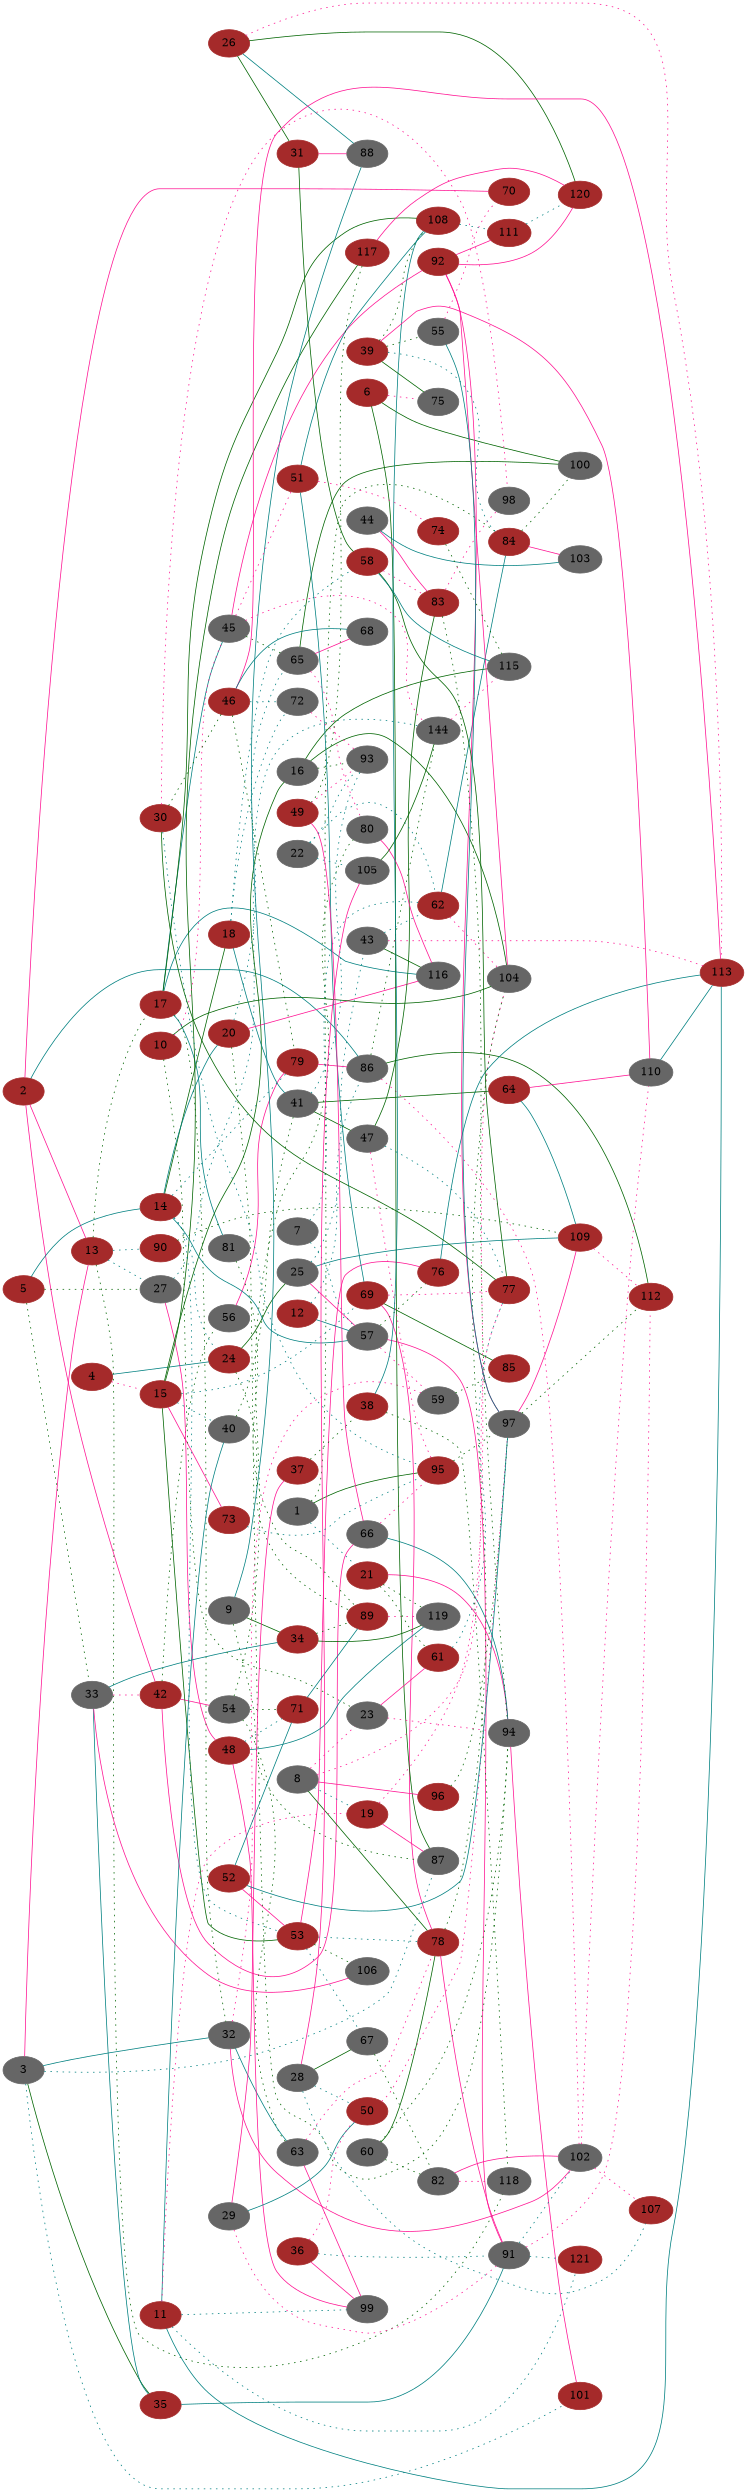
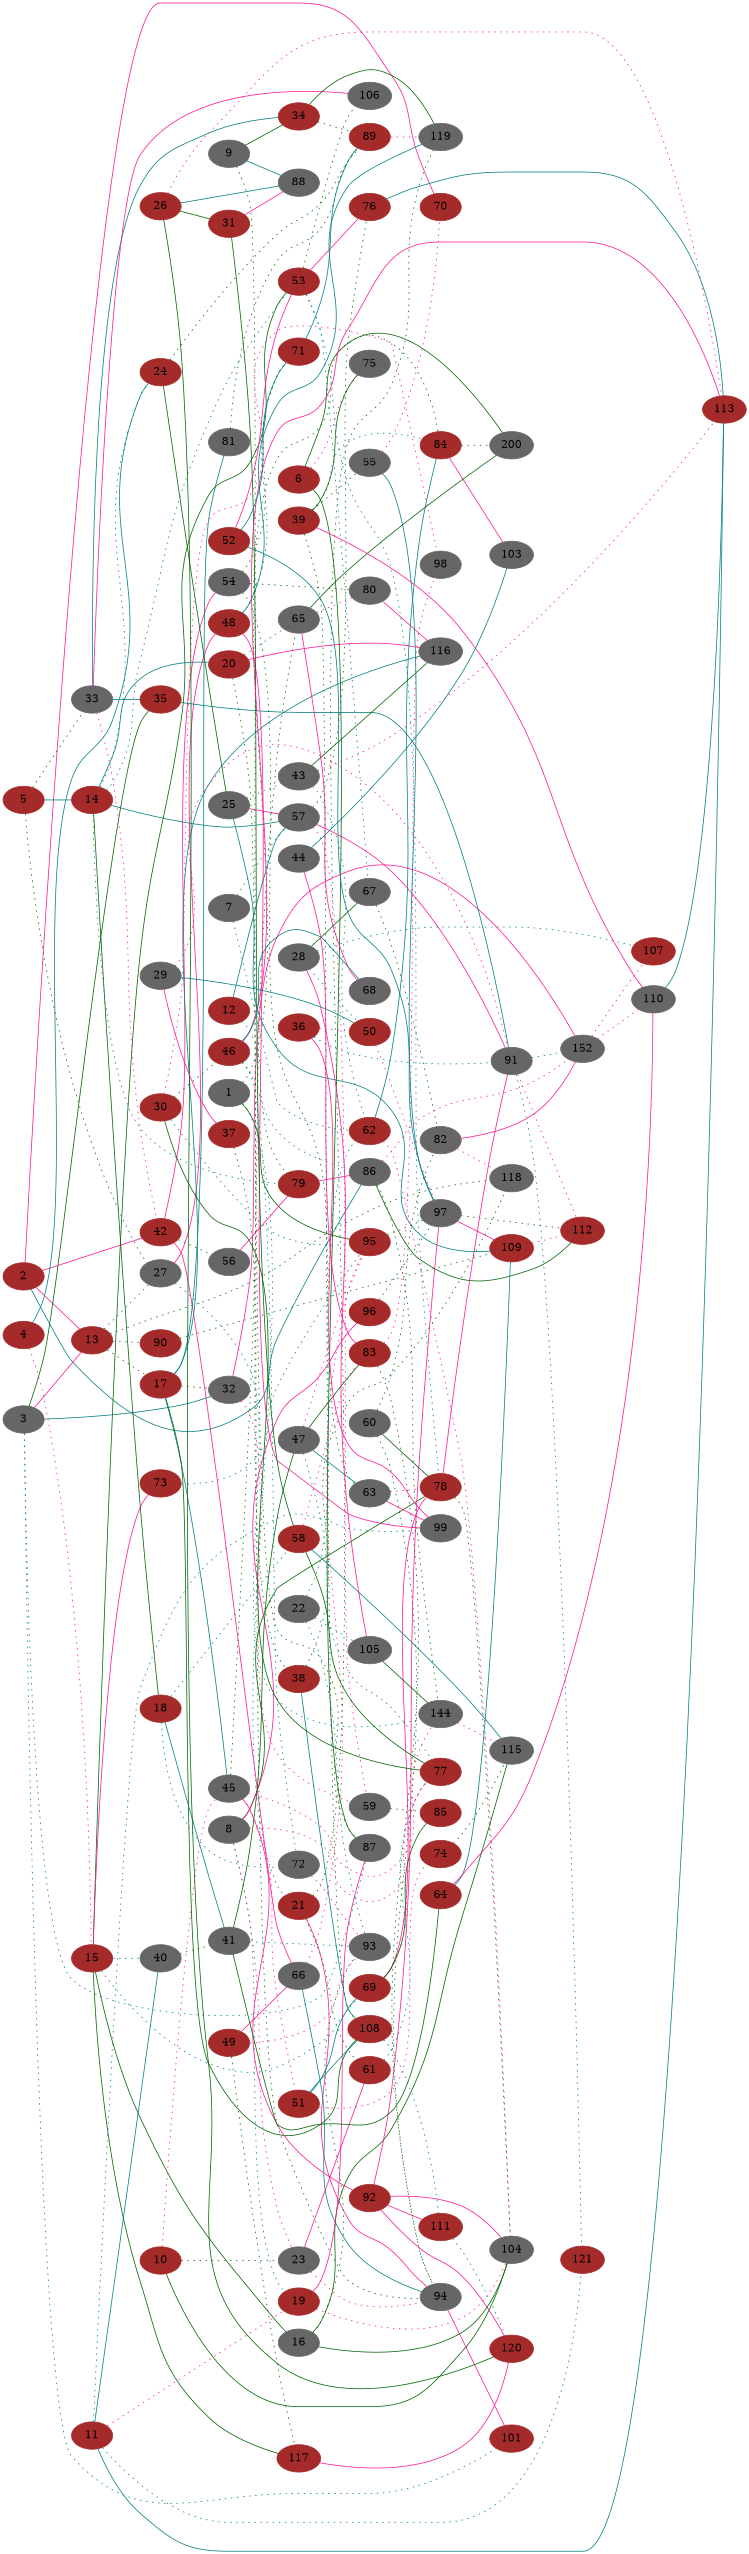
node "100": label "100" -> "200"
edge "32" -- "63": now "47" -- "63"
node "102": label "102" -> "152"
